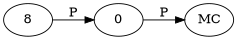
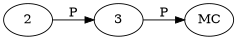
node "8": label "8" -> "2"
node "0": label "0" -> "3"
